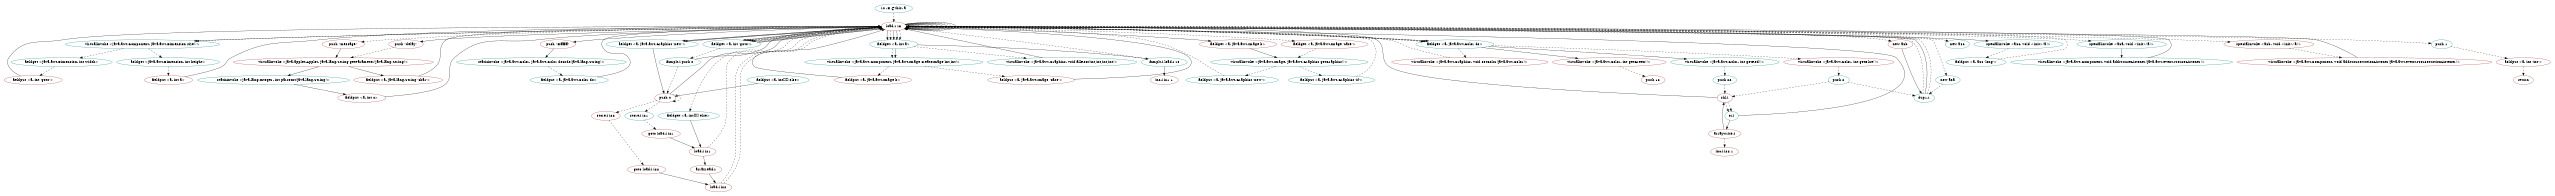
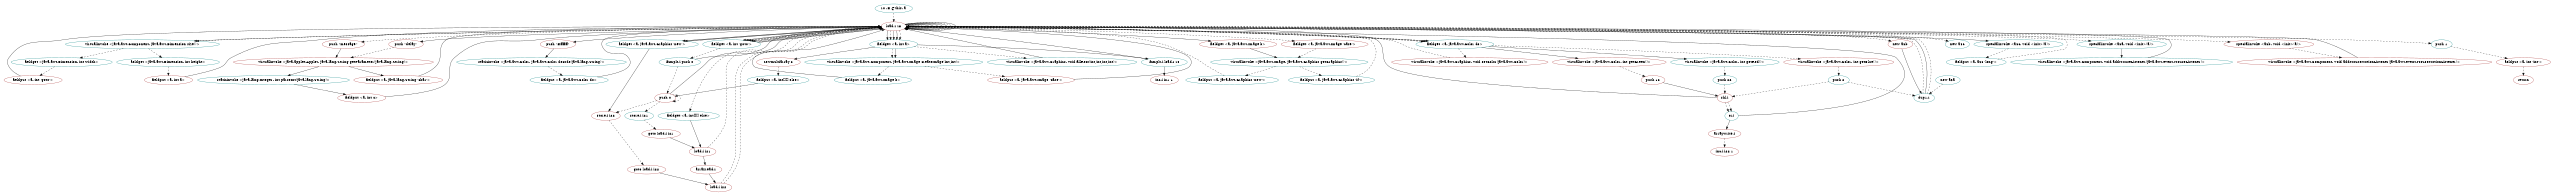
edge "load.r r8" -> "new a$a": removed
edge "ifcmplt.i load.r r0" -> "load.r r8": style dashed -> solid
node "newmultiarray 2": added
edge "fieldget <a: java.awt.Graphics 'new'>" -> "push 0": now "fieldget <a: java.awt.Graphics 'new'>" -> "store.i i22"
node "fieldput <a: java.awt.Image b>": color brown -> teal
edge "arraywrite.i" -> "shl.i": now "push 12" -> "shl.i"
